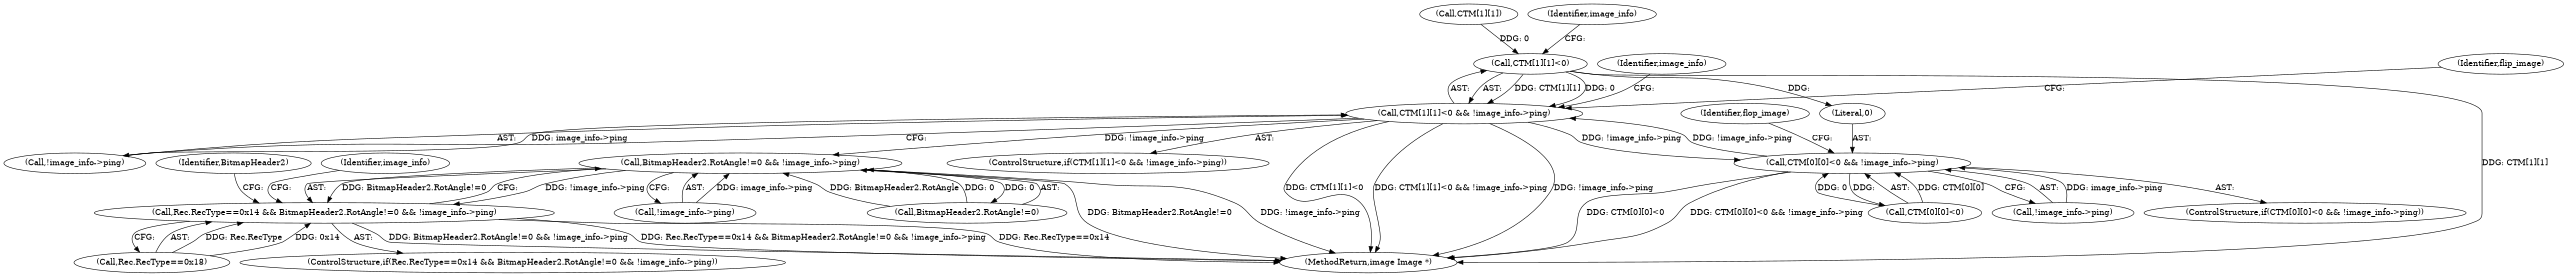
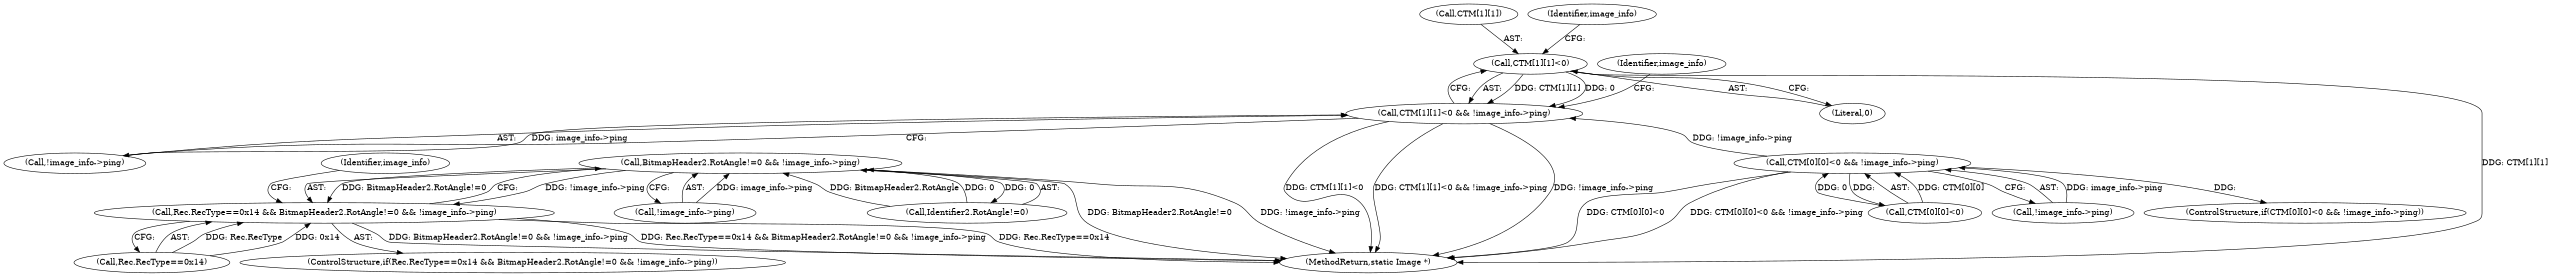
edge "(Call,CTM[1][1])" -> "(Call,CTM[1][1]<0)": label "DDG: 0" -> "AST: "
node "(Identifier,flip_image)": removed
edge "(Call,CTM[1][1]<0 && !image_info->ping)" -> "(Call,CTM[1][1]<0)": label "AST: " -> "CFG: "
edge "(Call,CTM[1][1]<0)" -> "(Literal,0)": label "DDG: " -> "CFG: "
node "(Identifier,flop_image)": removed
edge "(Call,CTM[1][1]<0 && !image_info->ping)" -> "(Call,BitmapHeader2.RotAngle!=0 && !image_info->ping)": removed, label "DDG: !image_info->ping"
edge "(Literal,0)" -> "(Call,CTM[0][0]<0 && !image_info->ping)": now "(Literal,0)" -> "(Call,CTM[1][1]<0)"
edge "(Call,CTM[1][1]<0 && !image_info->ping)" -> "(Call,CTM[0][0]<0 && !image_info->ping)": removed, label "DDG: !image_info->ping"
node "(Identifier,BitmapHeader2)": removed
node "(ControlStructure,if(CTM[1][1]<0 && !image_info->ping))": removed
edge "(Call,CTM[0][0]<0 && !image_info->ping)" -> "(ControlStructure,if(CTM[0][0]<0 && !image_info->ping))": label "AST: " -> "DDG: "
node "(Call,BitmapHeader2.RotAngle!=0)": label "(Call,BitmapHeader2.RotAngle!=0)" -> "(Call,Identifier2.RotAngle!=0)"
node "(Call,Rec.RecType==0x18)": label "(Call,Rec.RecType==0x18)" -> "(Call,Rec.RecType==0x14)"
node "(MethodReturn,image Image *)": label "(MethodReturn,image Image *)" -> "(MethodReturn,static Image *)"
